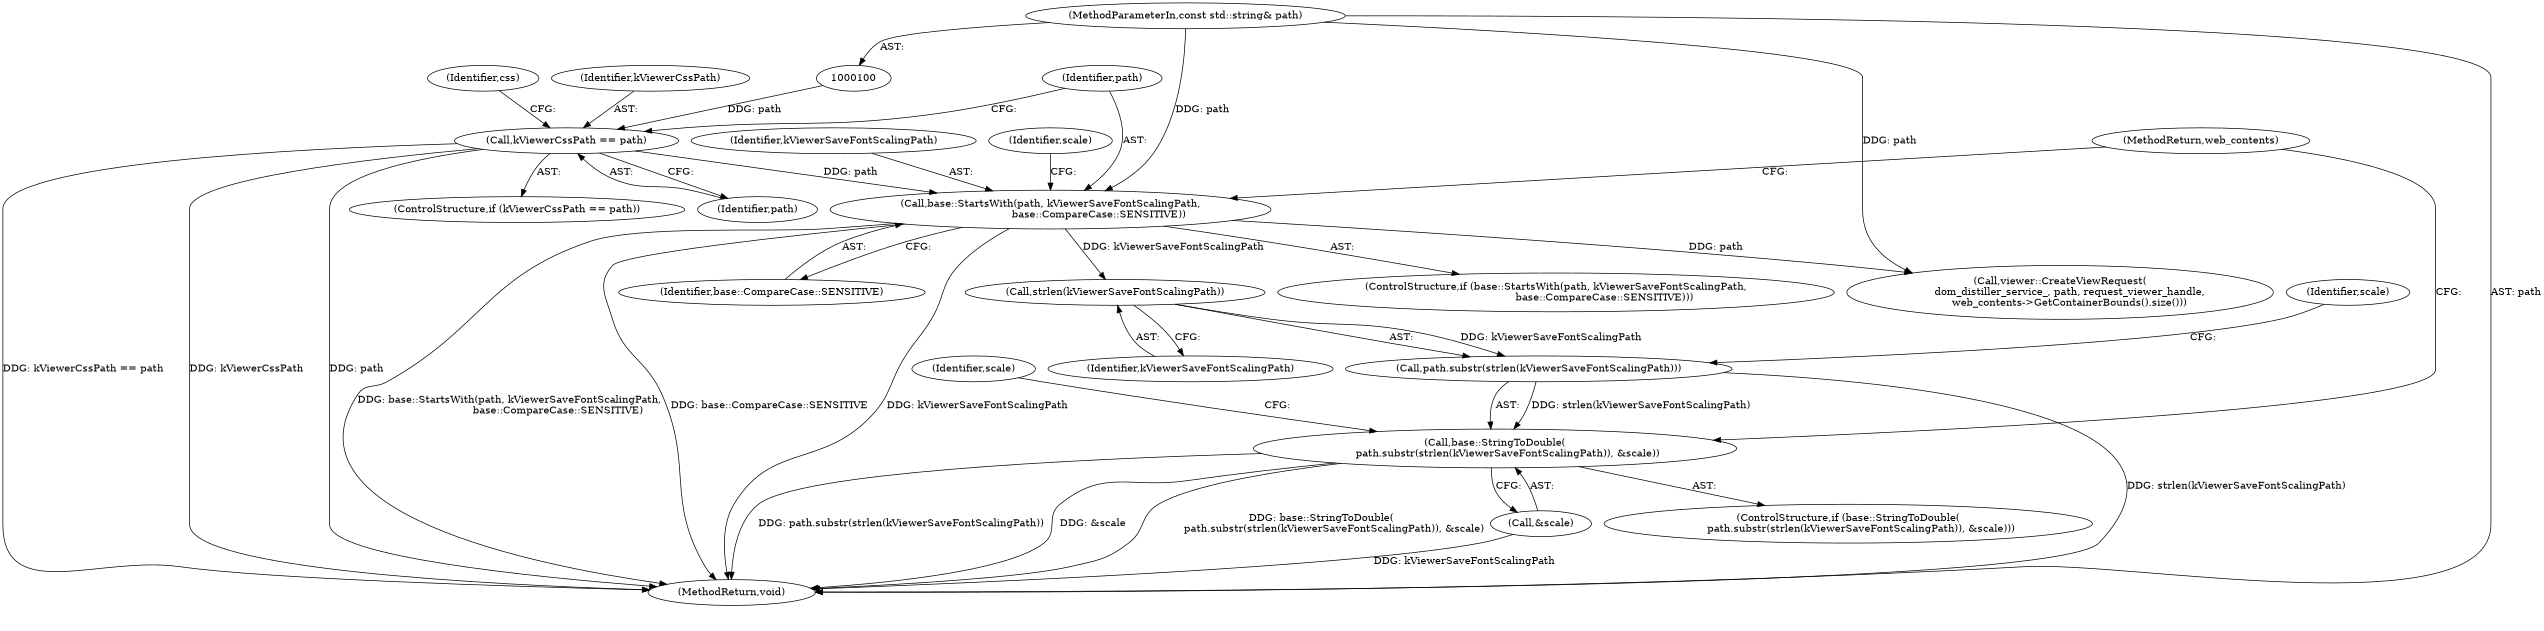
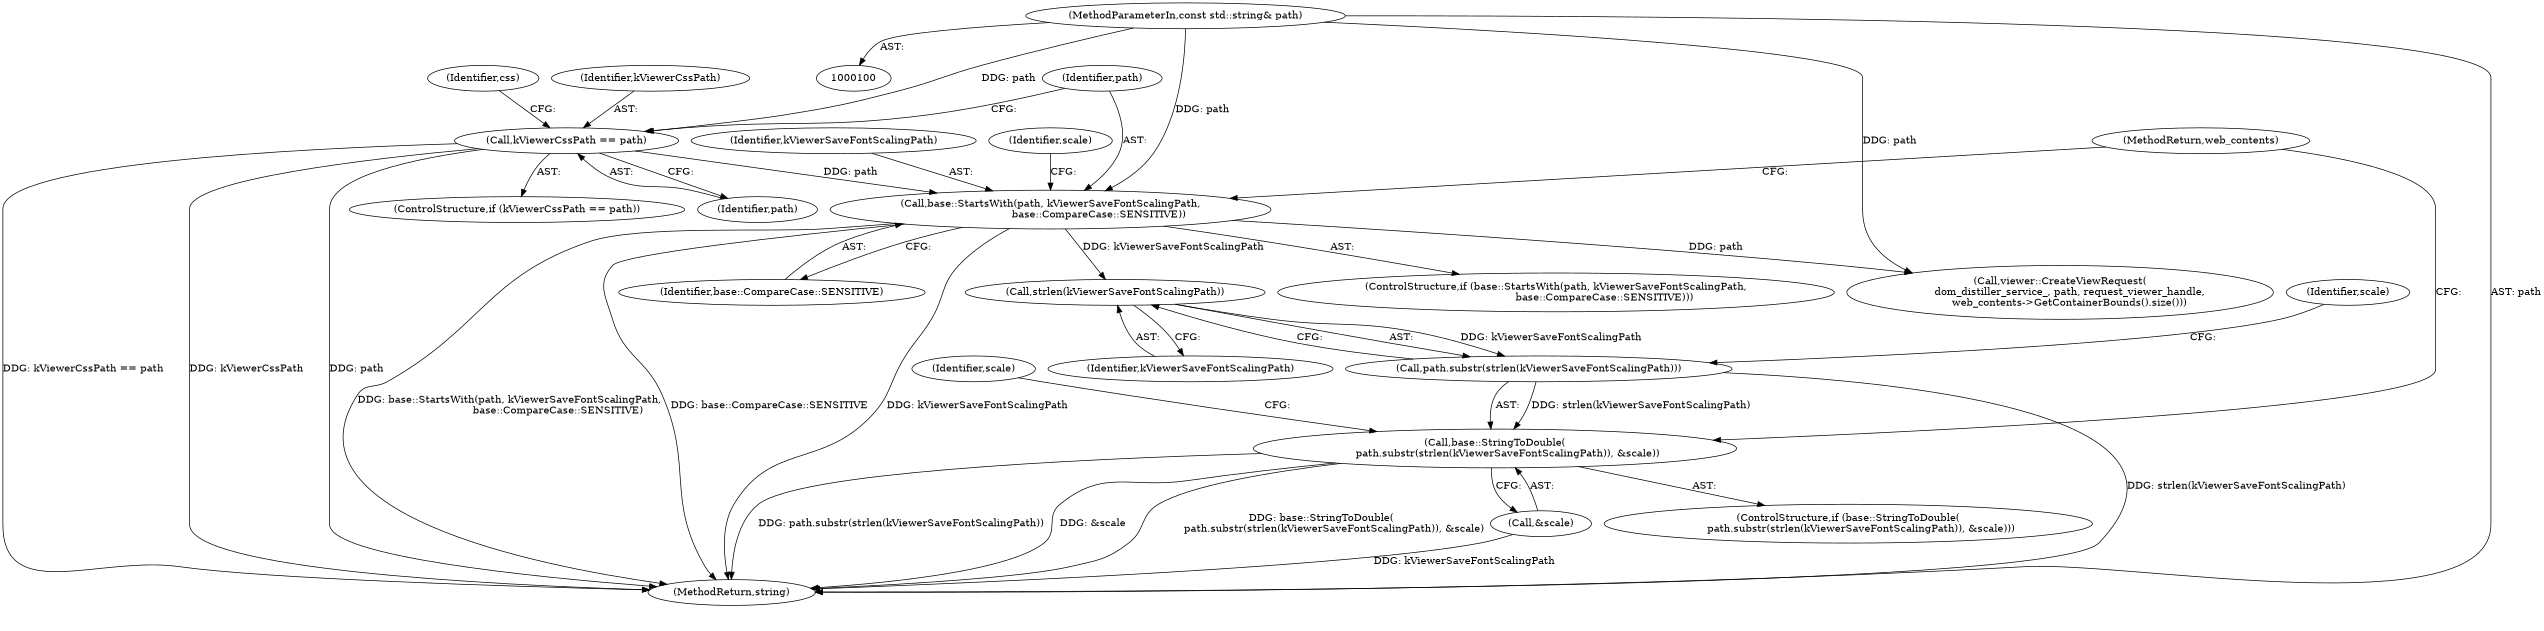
edge "1000100" -> "(Call,kViewerCssPath == path)": now "(MethodParameterIn,const std::string& path)" -> "(Call,kViewerCssPath == path)"
edge "(Call,path.substr(strlen(kViewerSaveFontScalingPath)))" -> "(Call,strlen(kViewerSaveFontScalingPath))": added, label "CFG:"
node "(MethodReturn,void)": label "(MethodReturn,void)" -> "(MethodReturn,string)"
